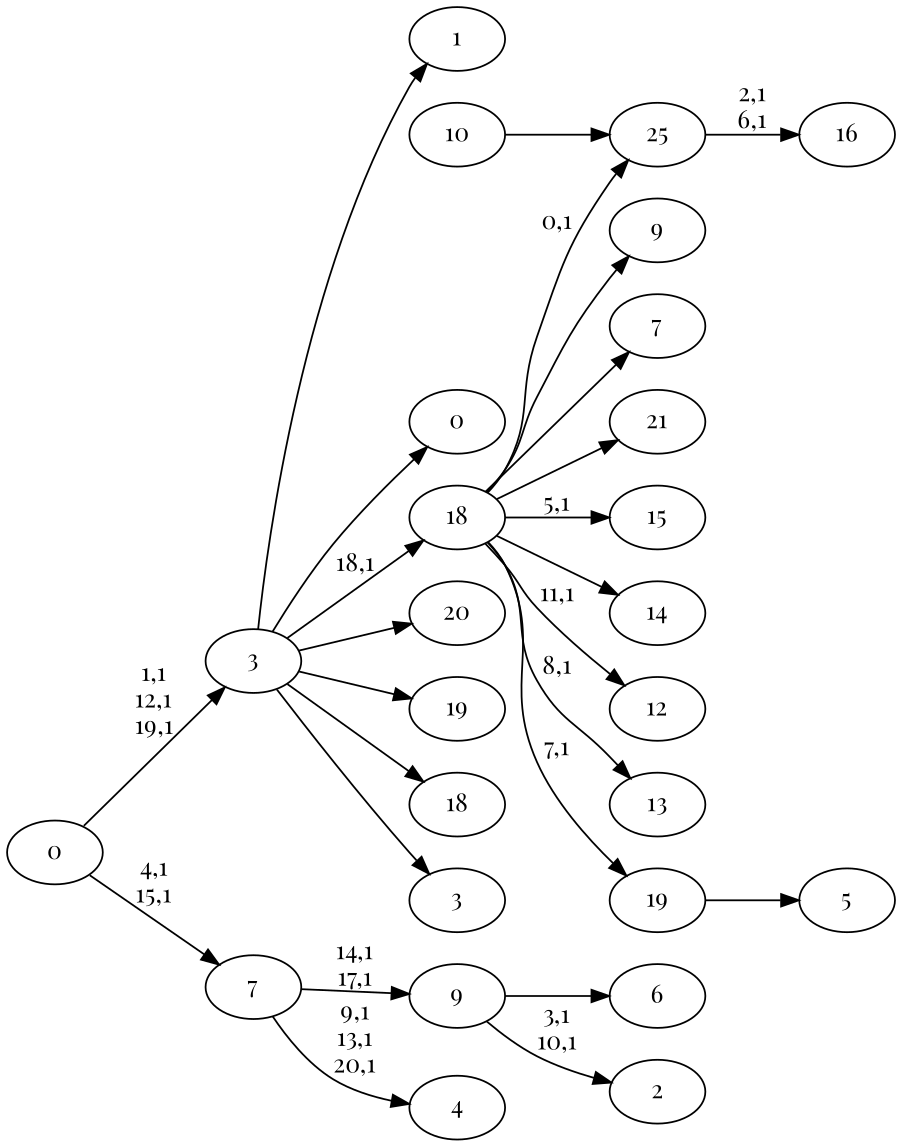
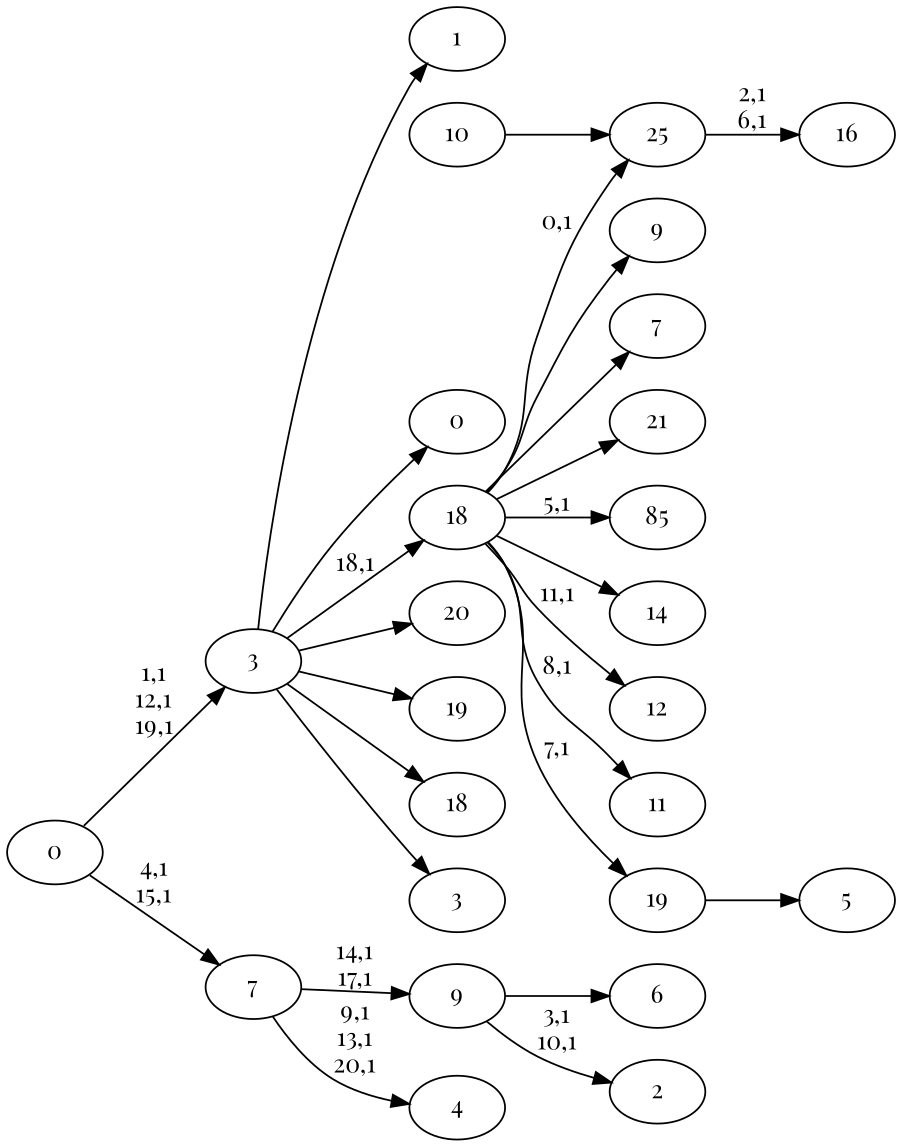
node "15": label "15" -> "85"
node "13": label "13" -> "11"
